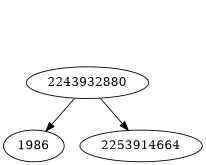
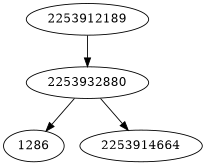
node "2253912189": added
node "2243932880": label "2243932880" -> "2253932880"
node "1986": label "1986" -> "1286"
